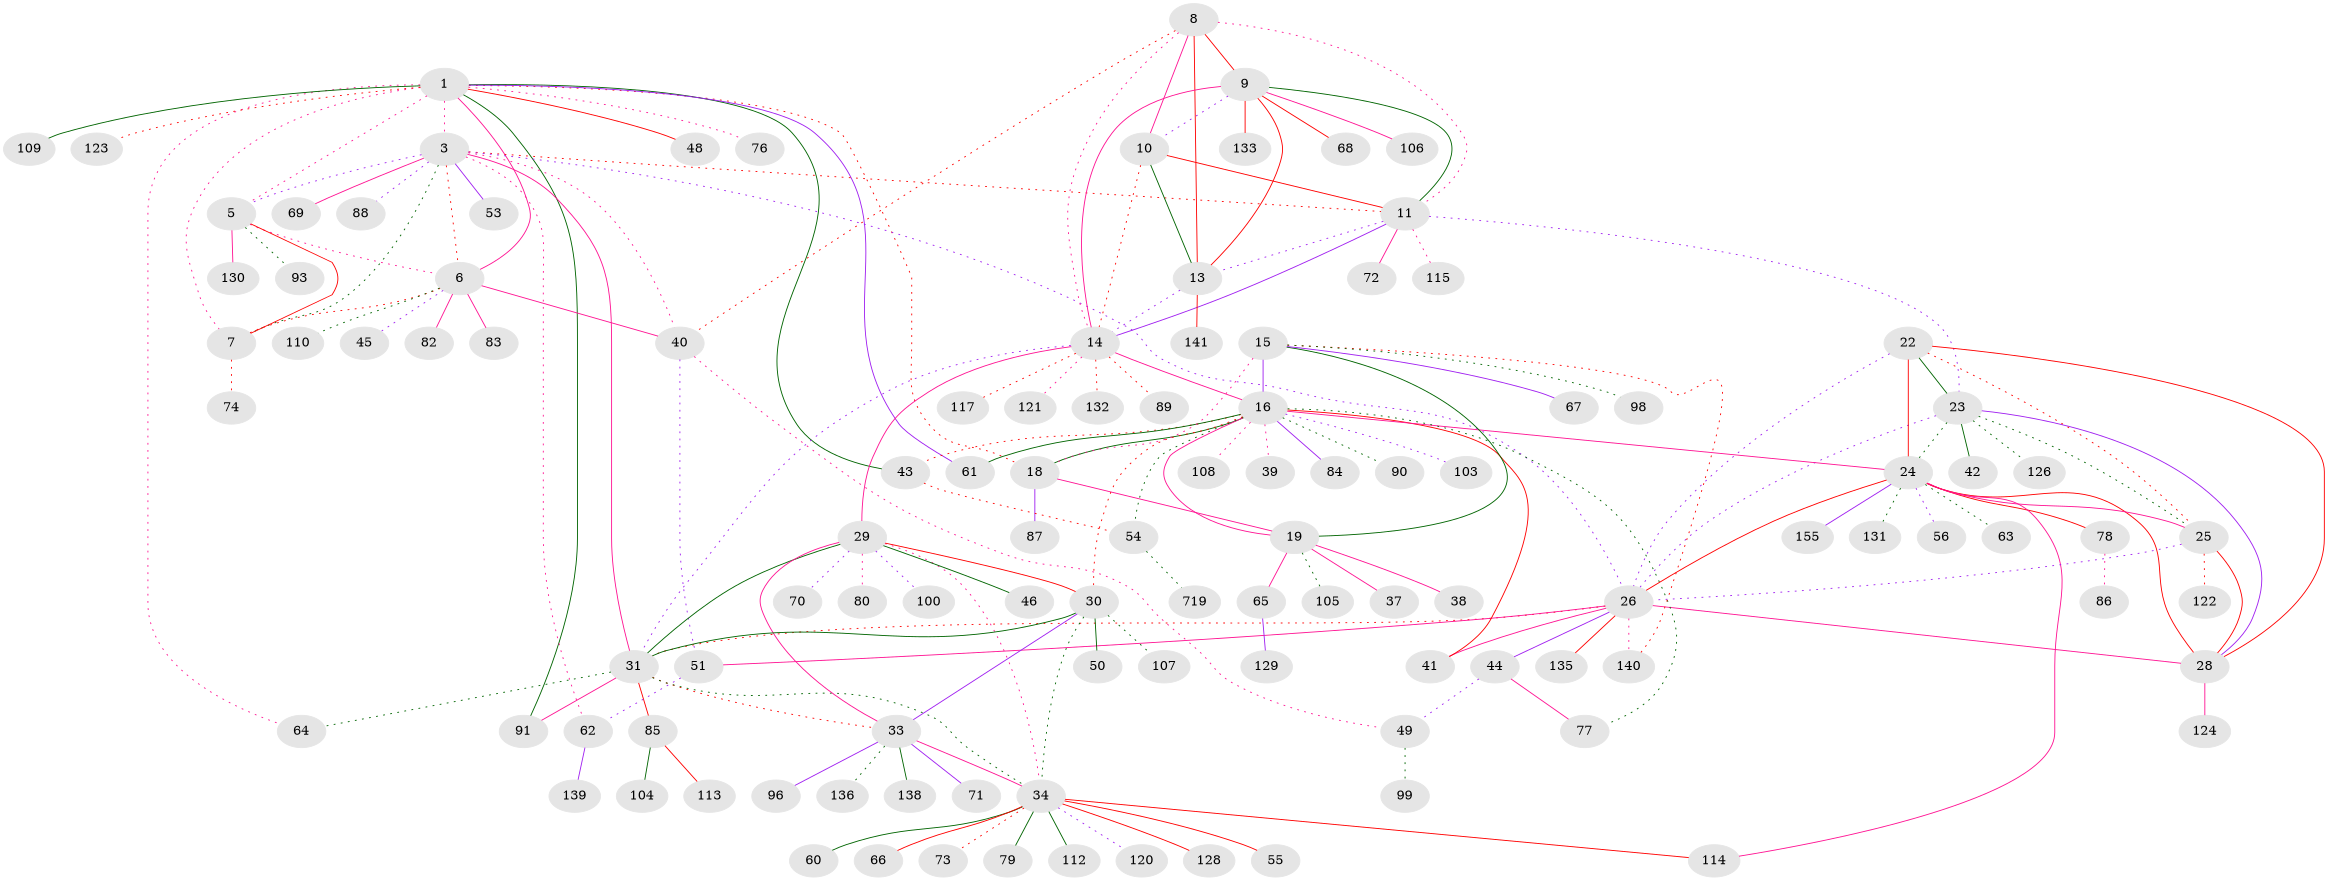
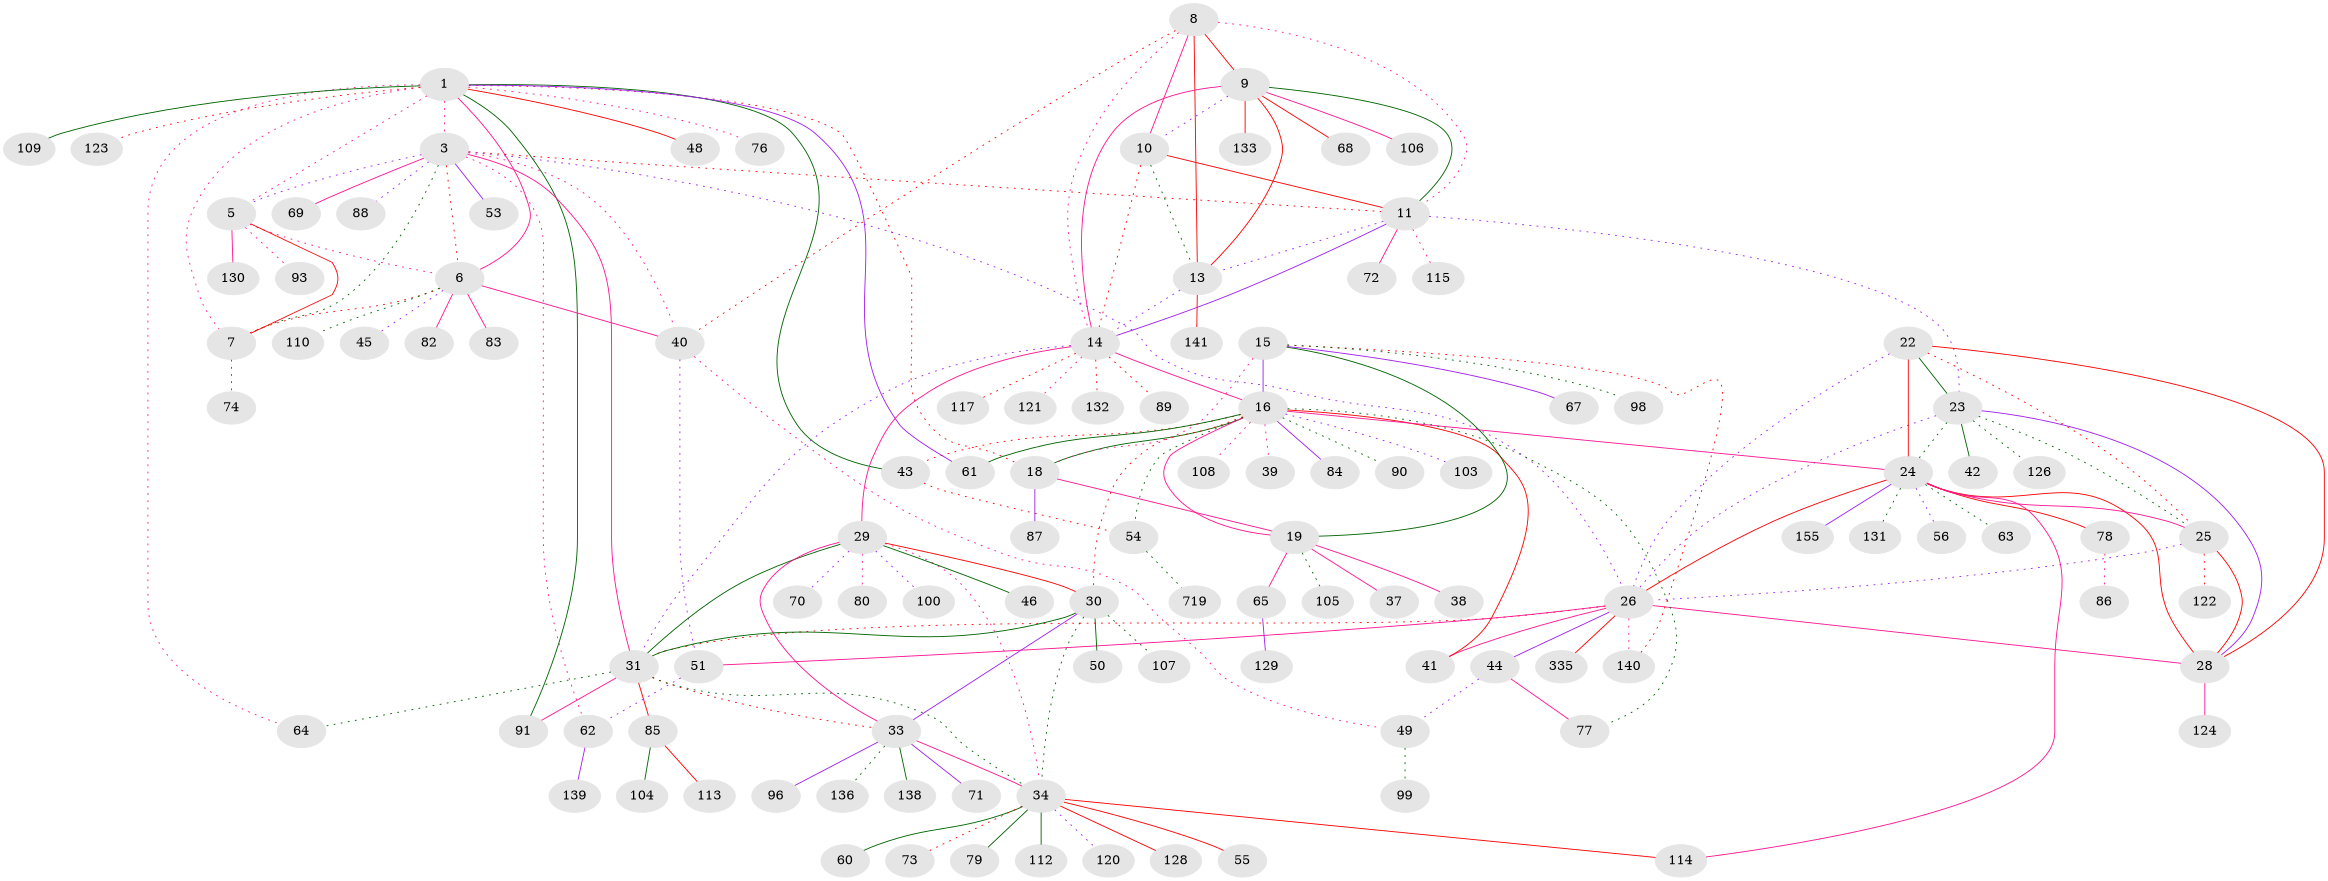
edge "10" -- "13": style solid -> dotted
edge "5" -- "93": color darkgreen -> deeppink
node "135": label "135" -> "335"
node "66": removed
